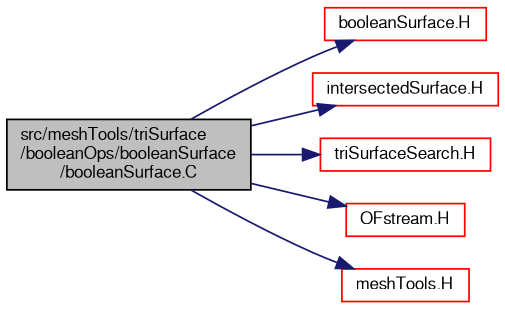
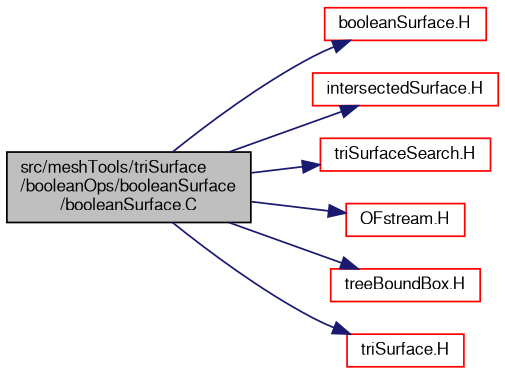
node "meshTools.H": label "meshTools.H" -> "triSurface.H"
node "treeBoundBox.H": added
